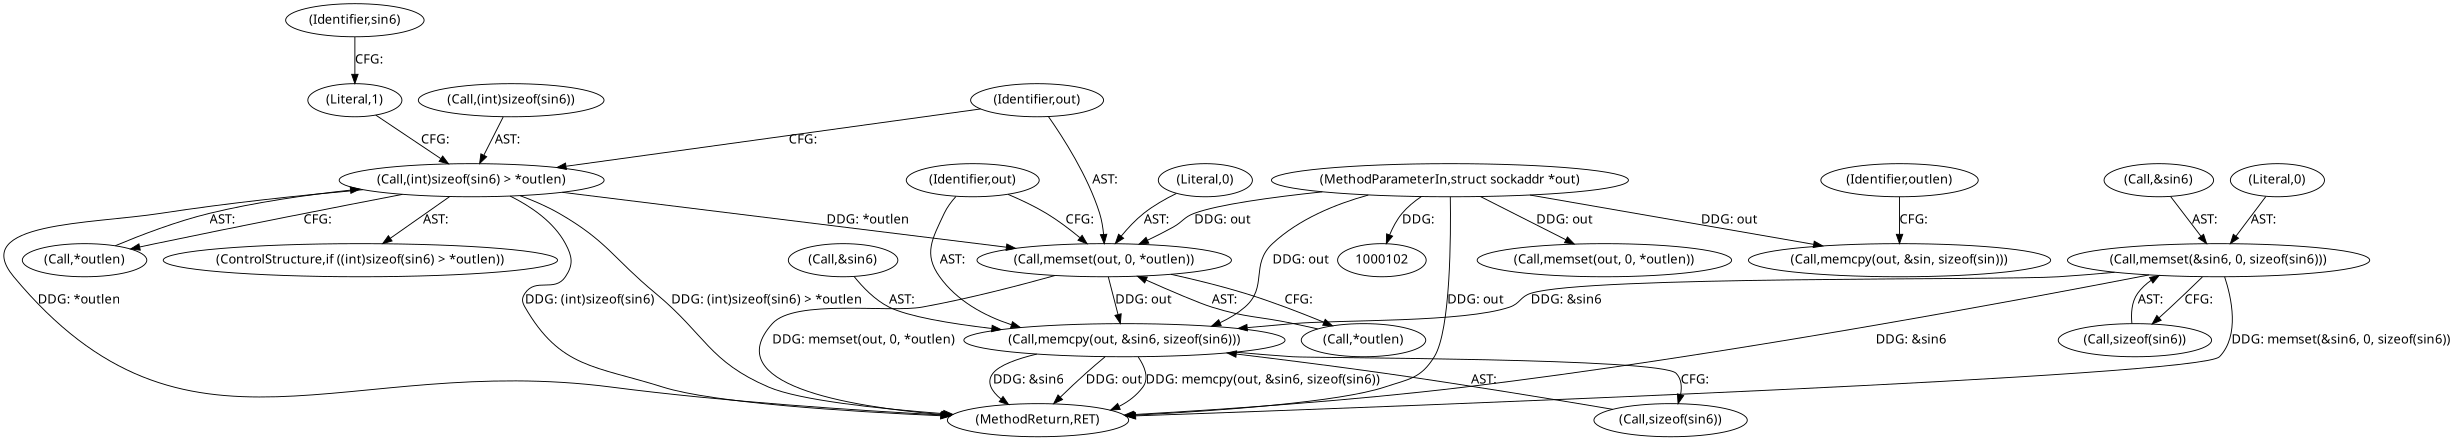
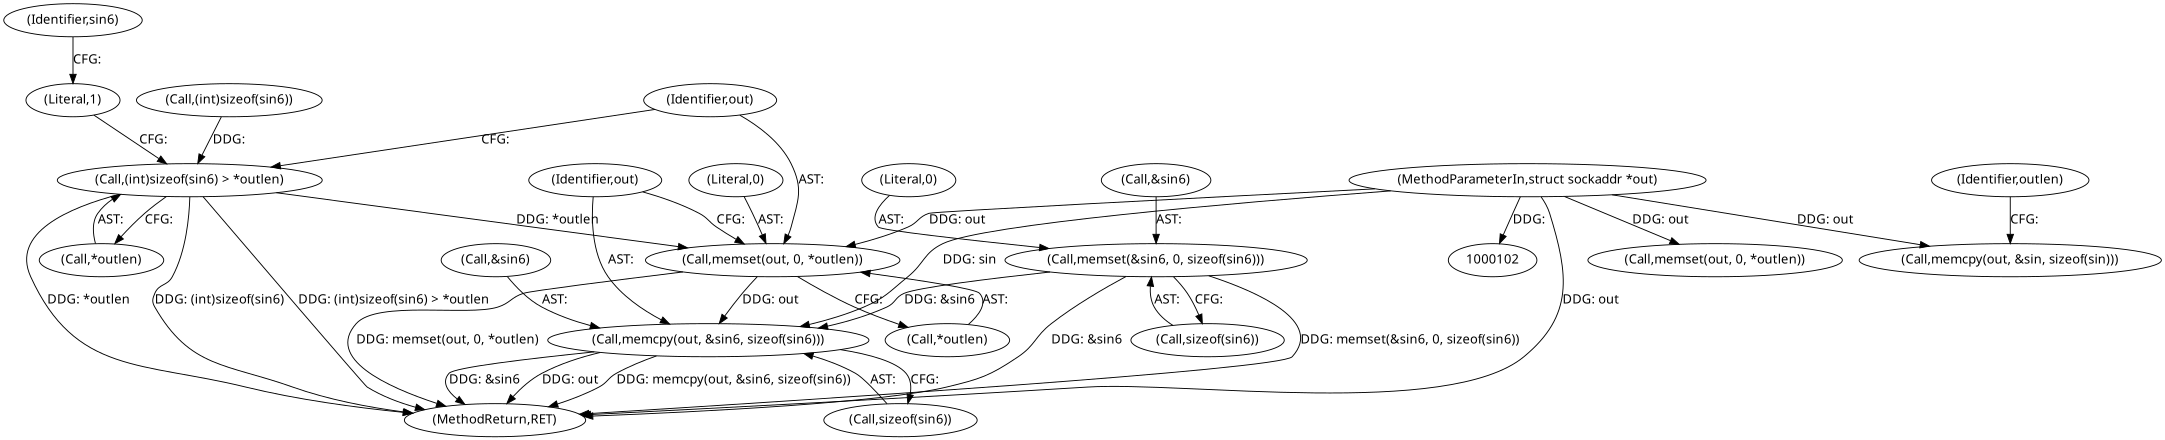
edge "(Call,(int)sizeof(sin6))" -> "(Call,(int)sizeof(sin6) > *outlen)": label "AST: " -> "DDG: "
node "(ControlStructure,if ((int)sizeof(sin6) > *outlen))": removed
edge "(MethodParameterIn,struct sockaddr *out)" -> "(Call,memcpy(out, &sin6, sizeof(sin6)))": label "DDG: out" -> "DDG: sin"
